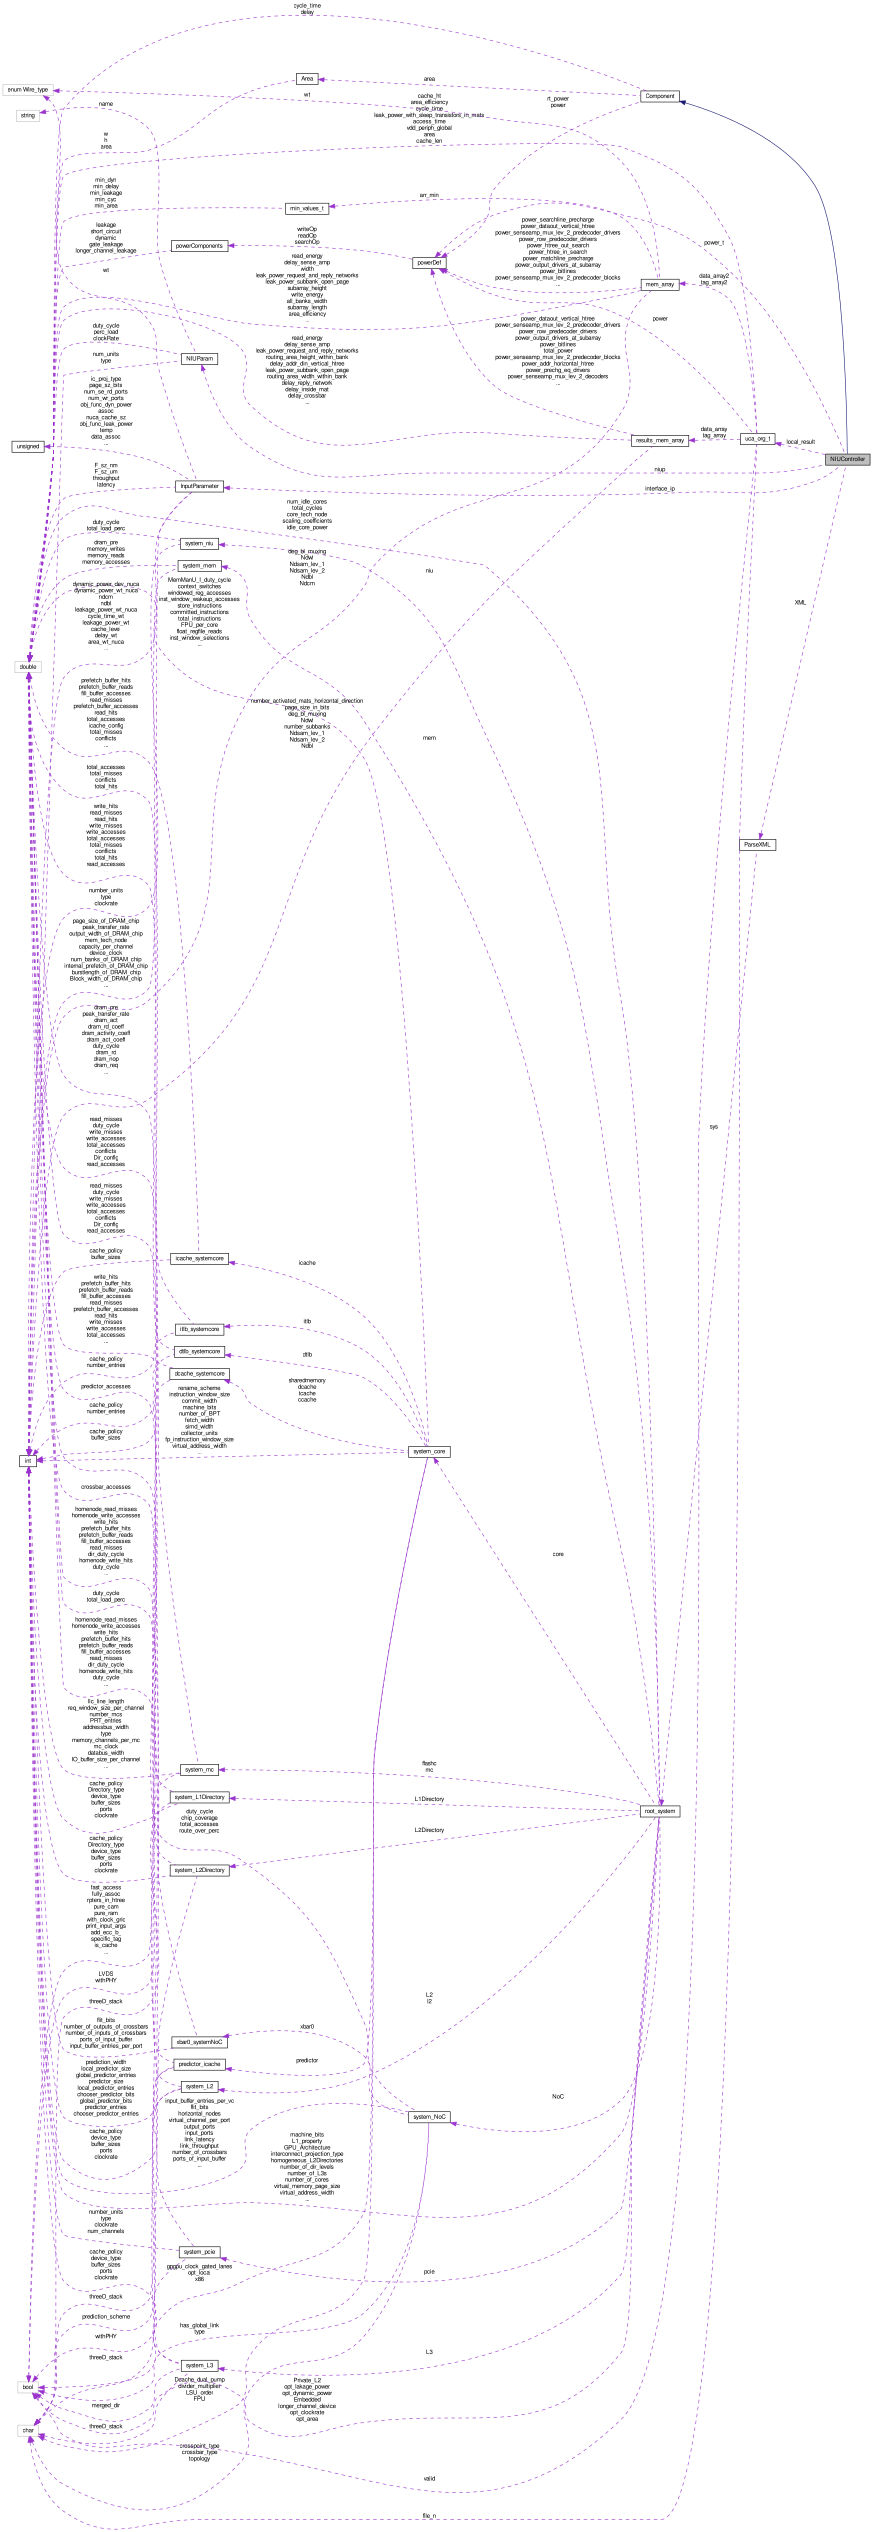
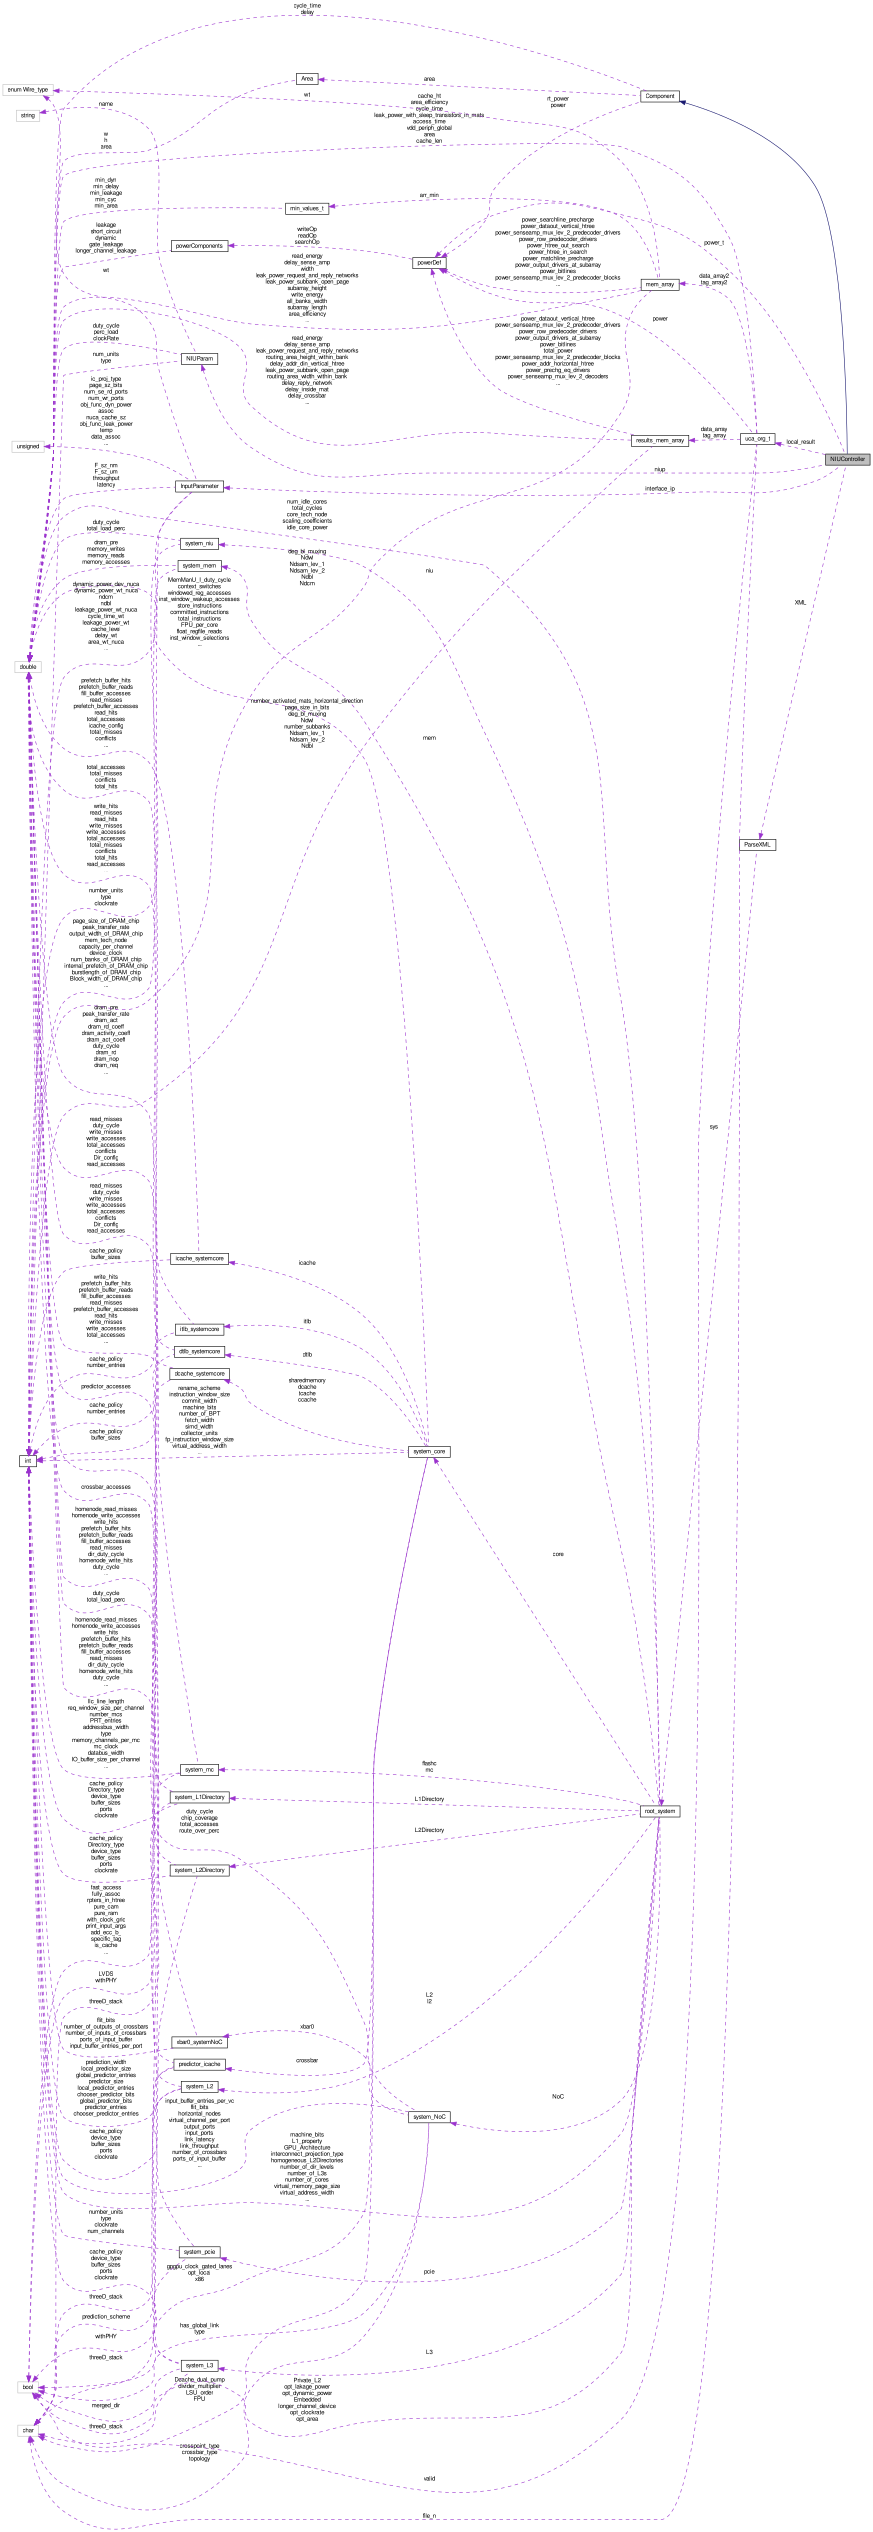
node "unsigned": color black -> grey75
edge "system_core" -> "predictor_icache": label "predictor" -> "crossbar"
